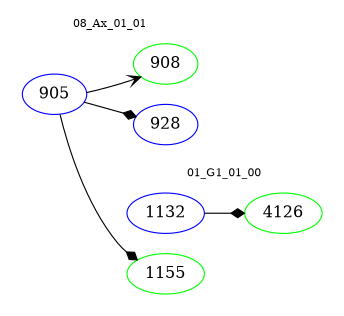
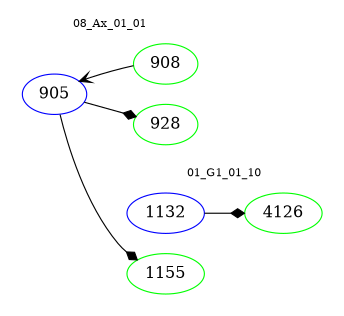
edge "905" -> "908": reversed
node "928": color blue -> green
cluster "01_G1_01_00": label "01_G1_01_00" -> "01_G1_01_10"
